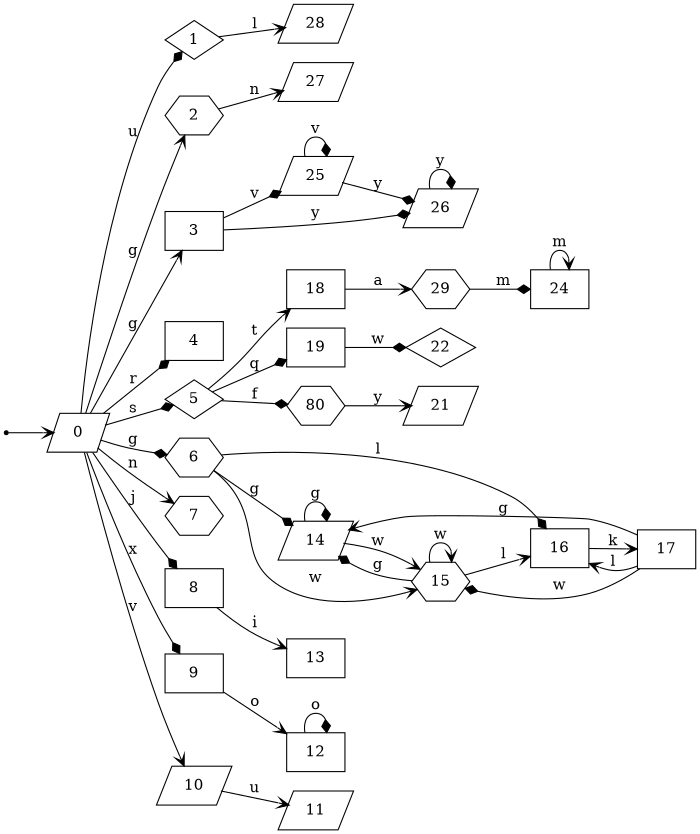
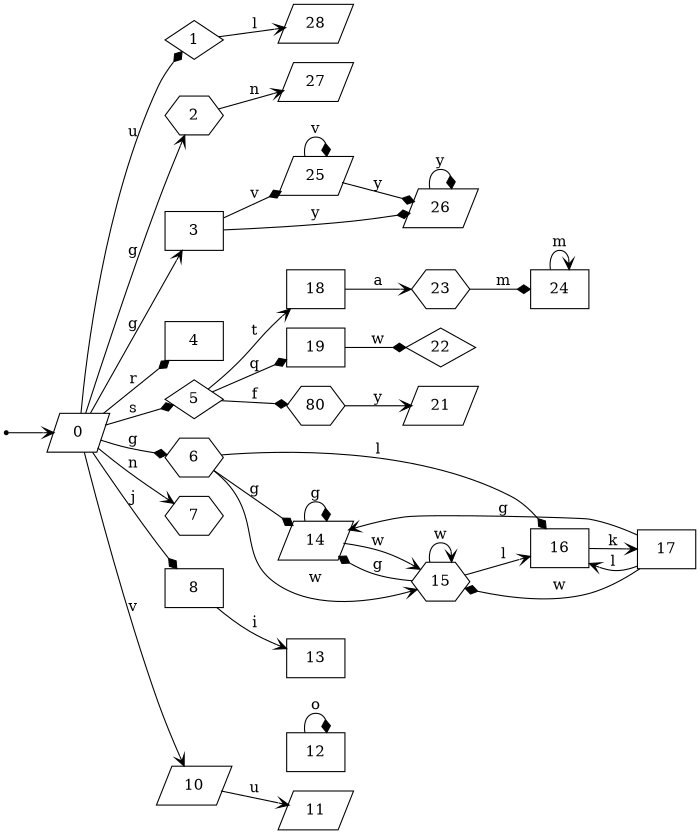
node "29": label "29" -> "23"
node "9": removed
